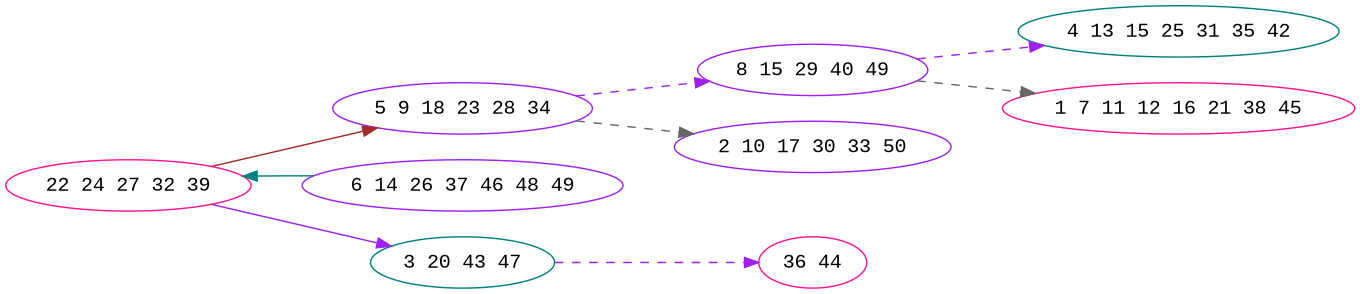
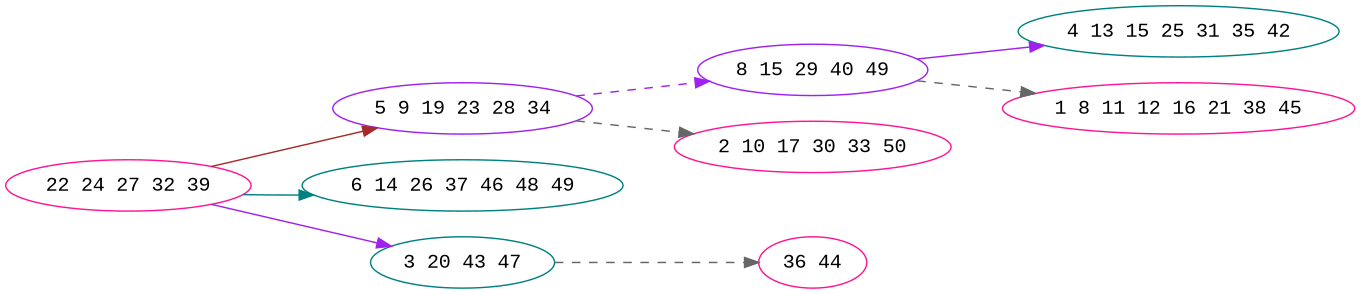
edge "8 15 29 40 49" -> "4 13 15 25 31 35 42": style dashed -> solid
node "5 9 18 23 28 34": label "5 9 18 23 28 34" -> "5 9 19 23 28 34"
node "1 7 11 12 16 21 38 45": label "1 7 11 12 16 21 38 45" -> "1 8 11 12 16 21 38 45"
node "2 10 17 30 33 50": color purple -> deeppink
edge "6 14 26 37 46 48 49" -> "22 24 27 32 39": reversed
node "6 14 26 37 46 48 49": color purple -> teal
edge "3 20 43 47" -> "36 44": color purple -> gray40
